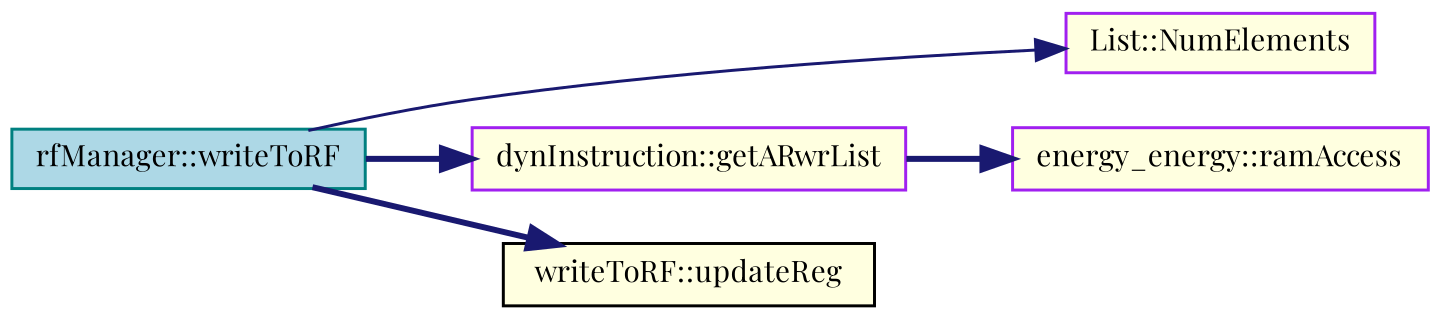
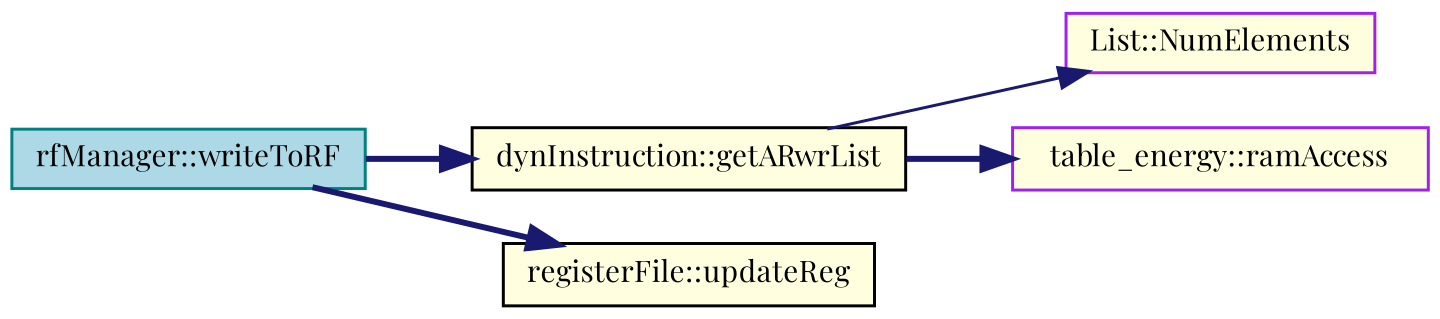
edge "rfManager::writeToRF" -> "List::NumElements": now "dynInstruction::getARwrList" -> "List::NumElements"
node "dynInstruction::getARwrList": color purple -> black
node "energy_energy::ramAccess": label "energy_energy::ramAccess" -> "table_energy::ramAccess"
node "writeToRF::updateReg": label "writeToRF::updateReg" -> "registerFile::updateReg"
